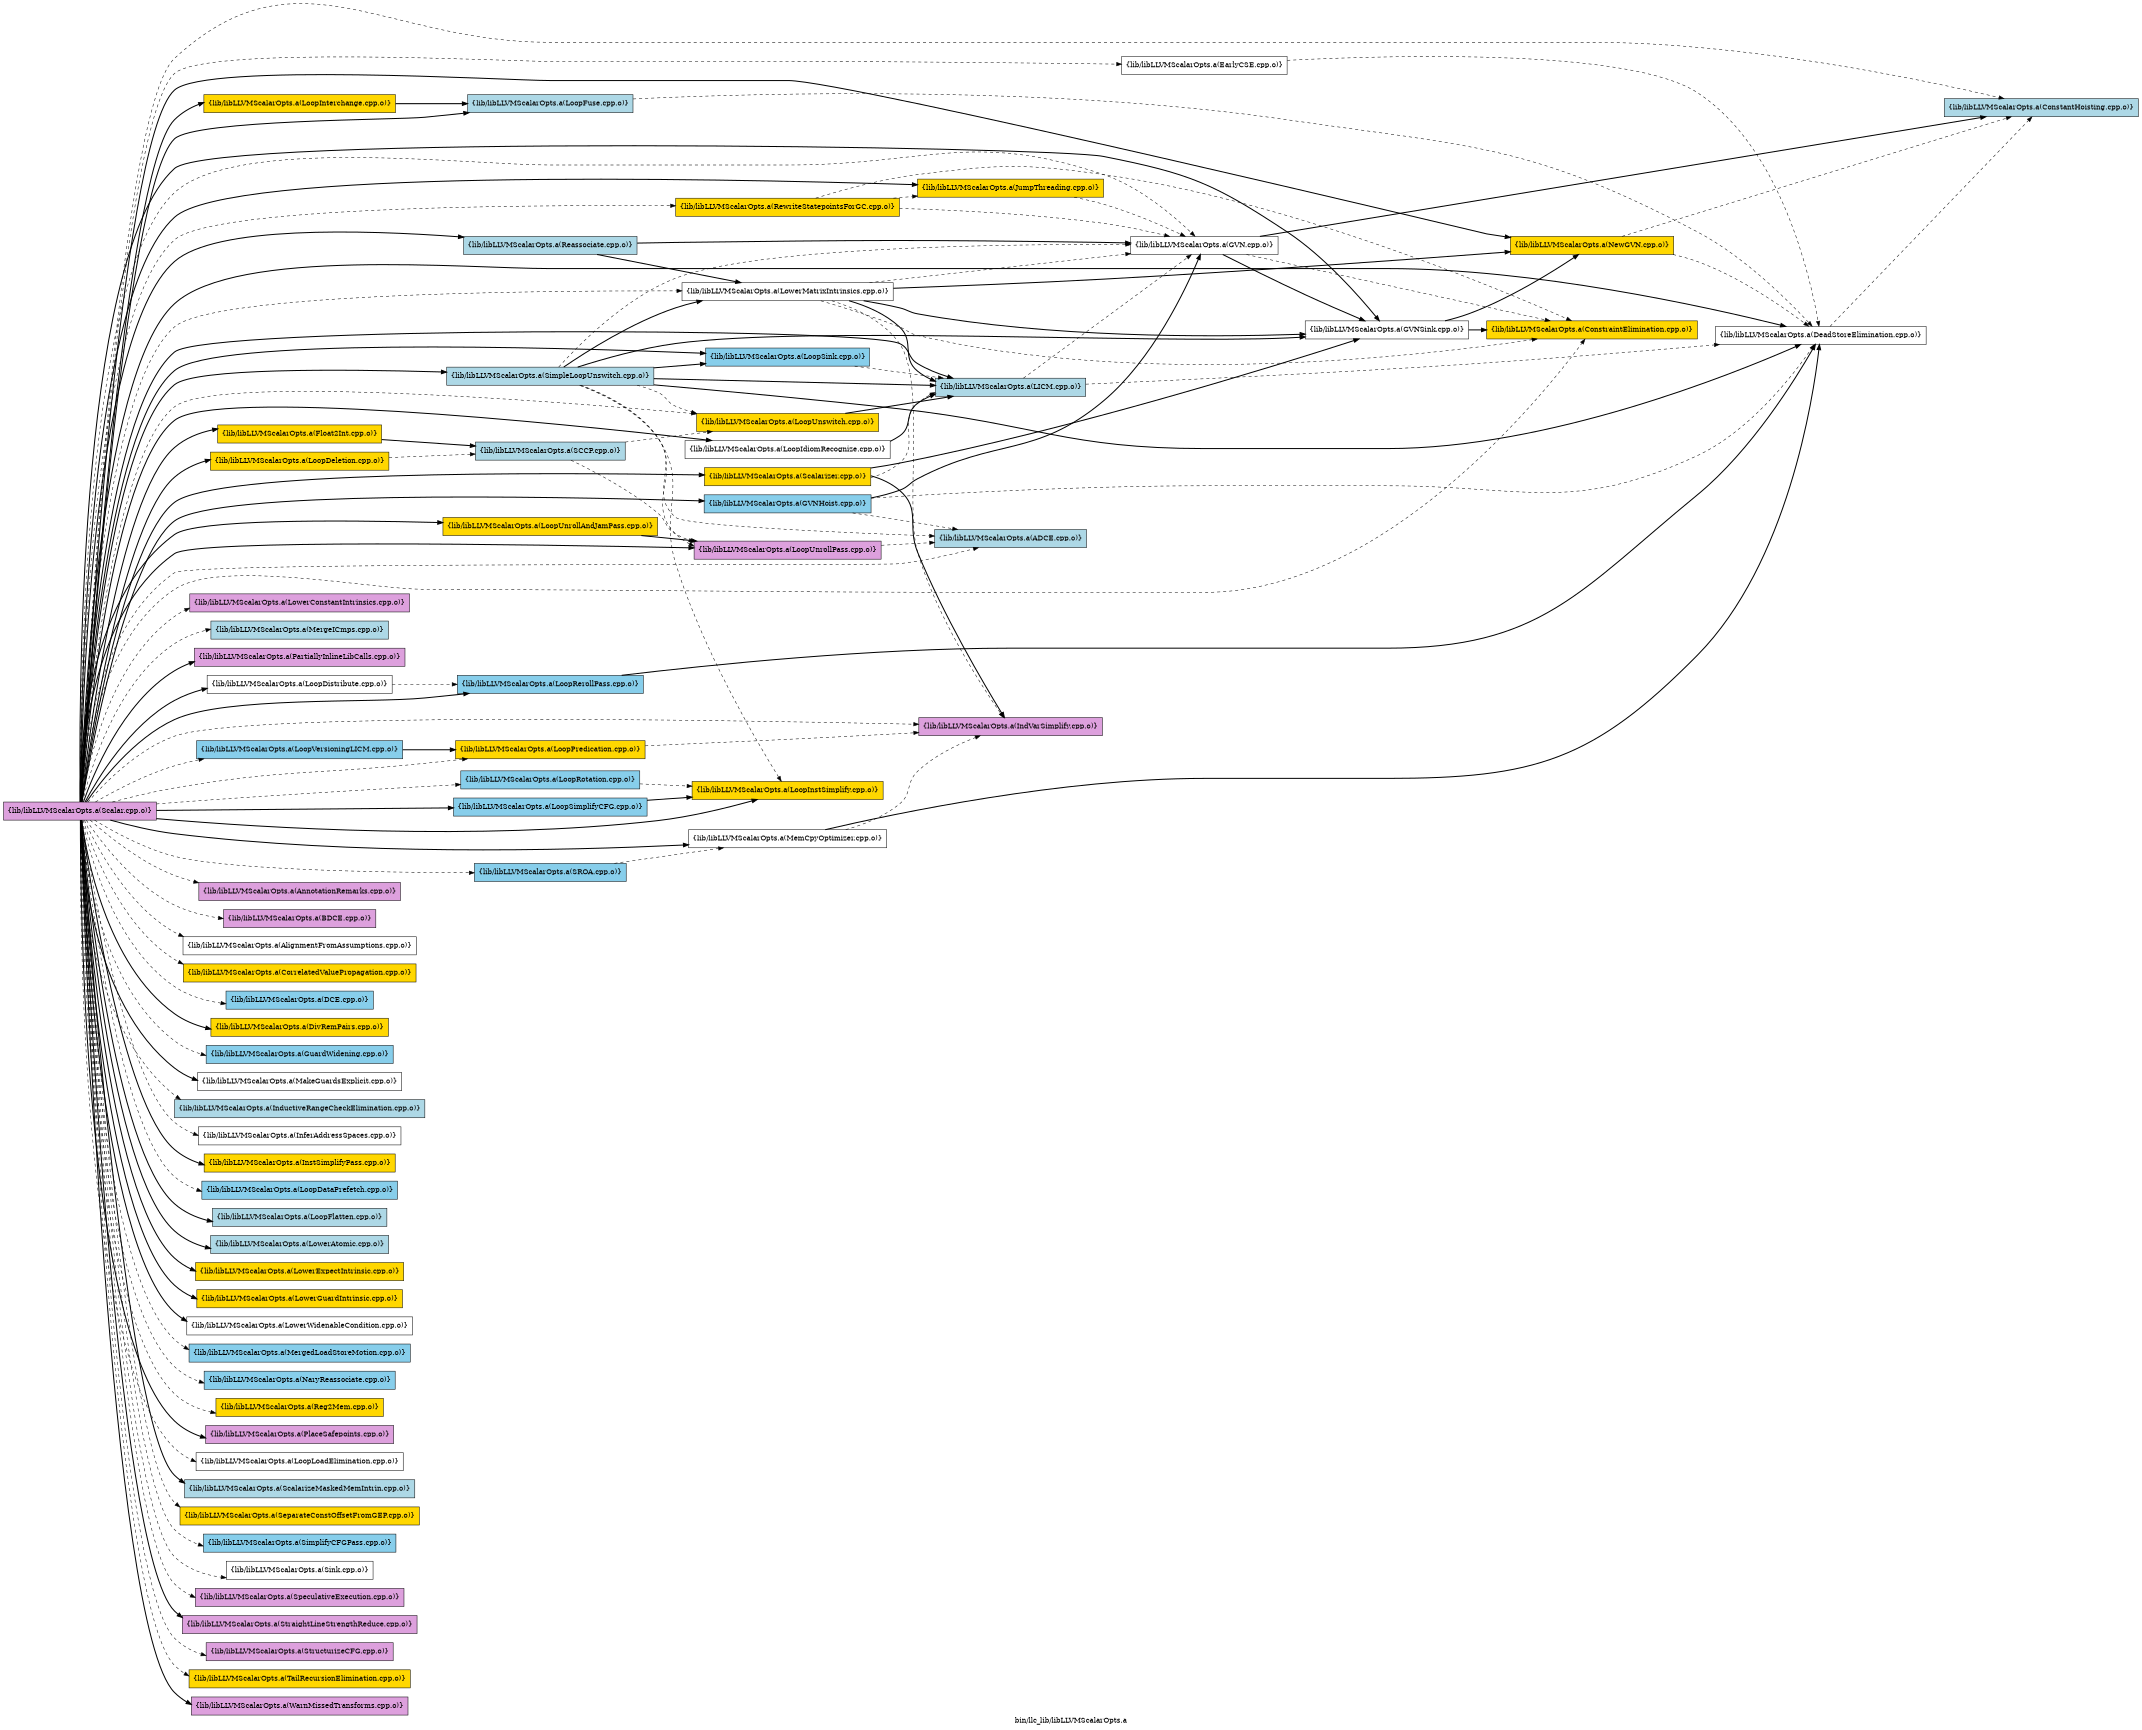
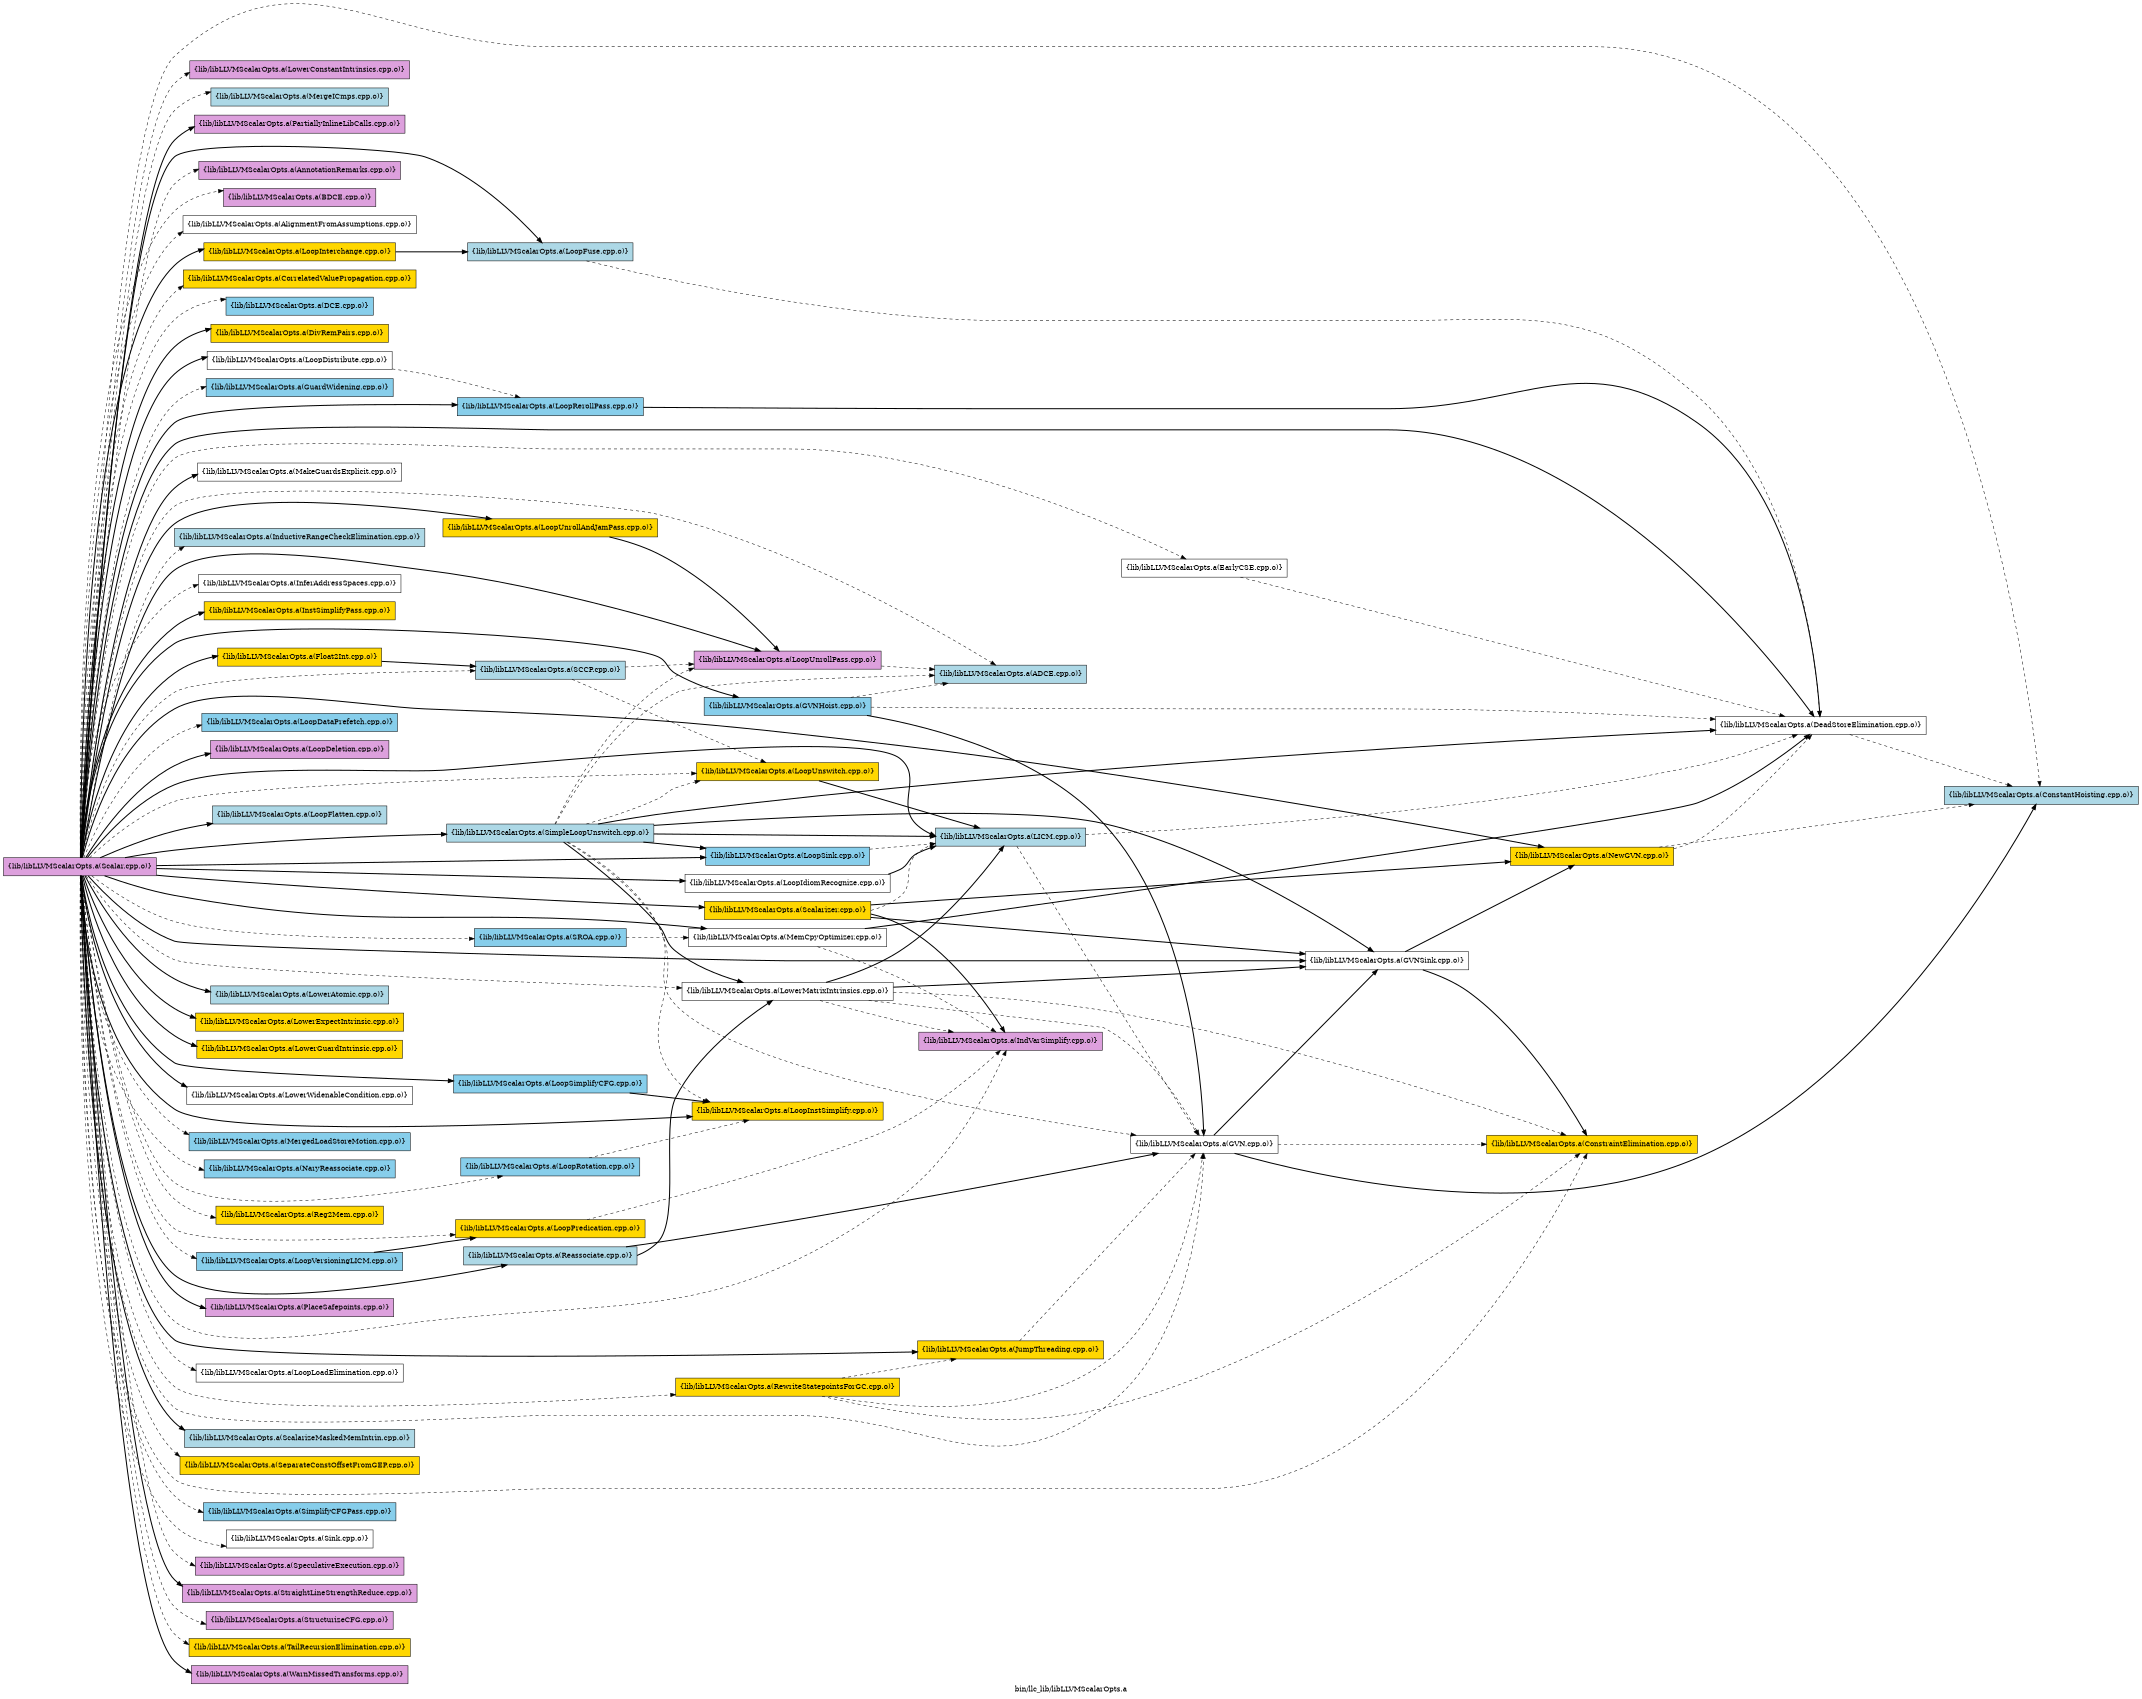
edge "{lib/libLLVMScalarOpts.a(LowerMatrixIntrinsics.cpp.o)}" -> "{lib/libLLVMScalarOpts.a(NewGVN.cpp.o)}": now "{lib/libLLVMScalarOpts.a(Scalarizer.cpp.o)}" -> "{lib/libLLVMScalarOpts.a(NewGVN.cpp.o)}"
edge "{lib/libLLVMScalarOpts.a(LoopDeletion.cpp.o)}" -> "{lib/libLLVMScalarOpts.a(SCCP.cpp.o)}": now "{lib/libLLVMScalarOpts.a(Scalar.cpp.o)}" -> "{lib/libLLVMScalarOpts.a(SCCP.cpp.o)}"
node "{lib/libLLVMScalarOpts.a(LoopDeletion.cpp.o)}": fillcolor gold -> plum
